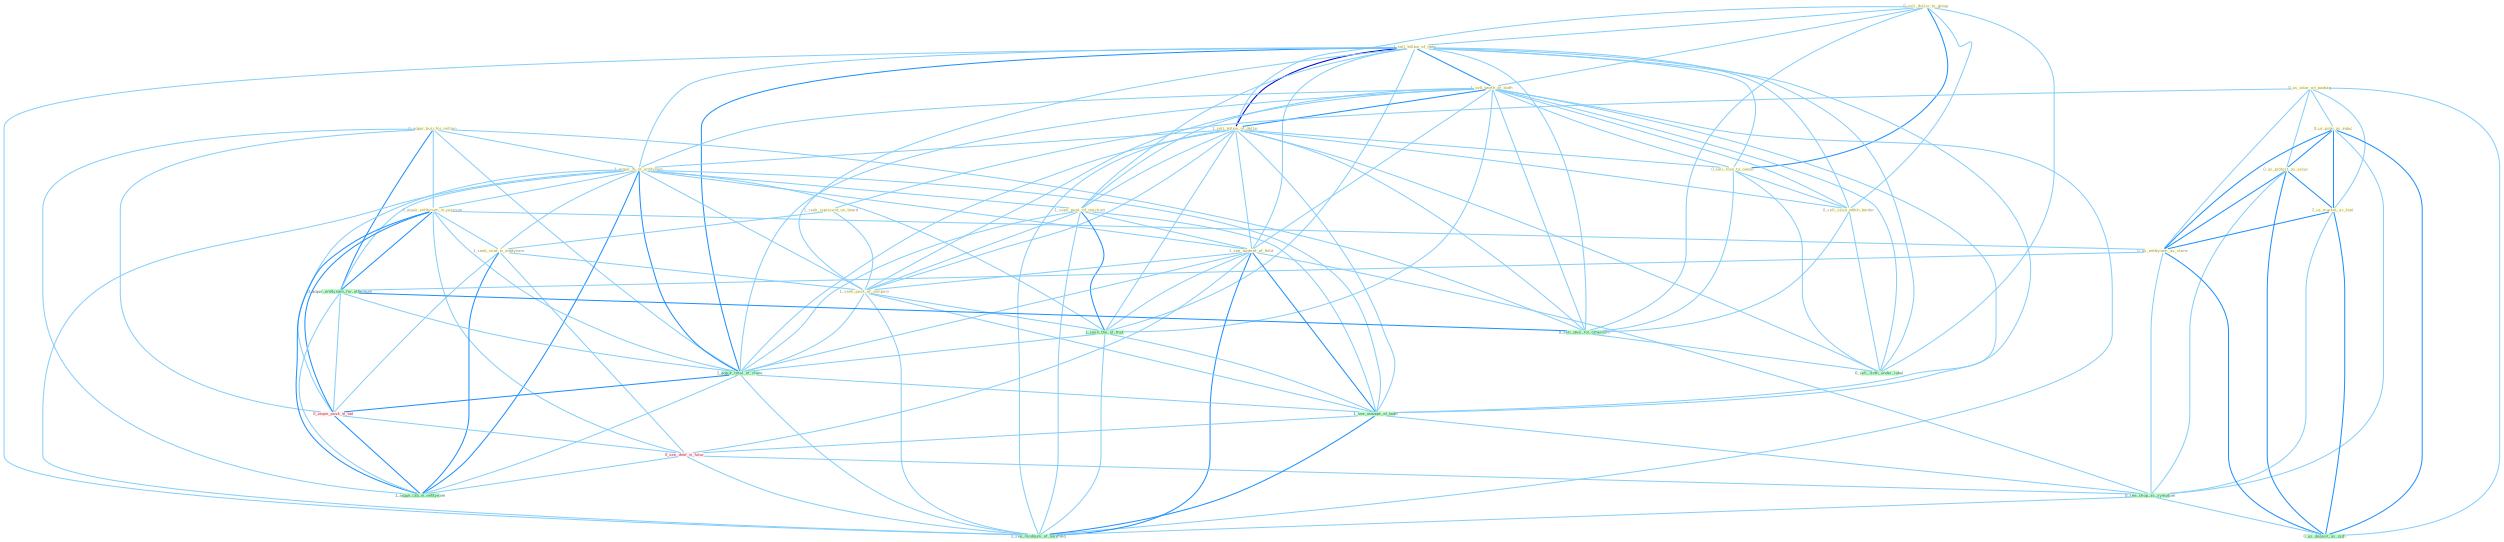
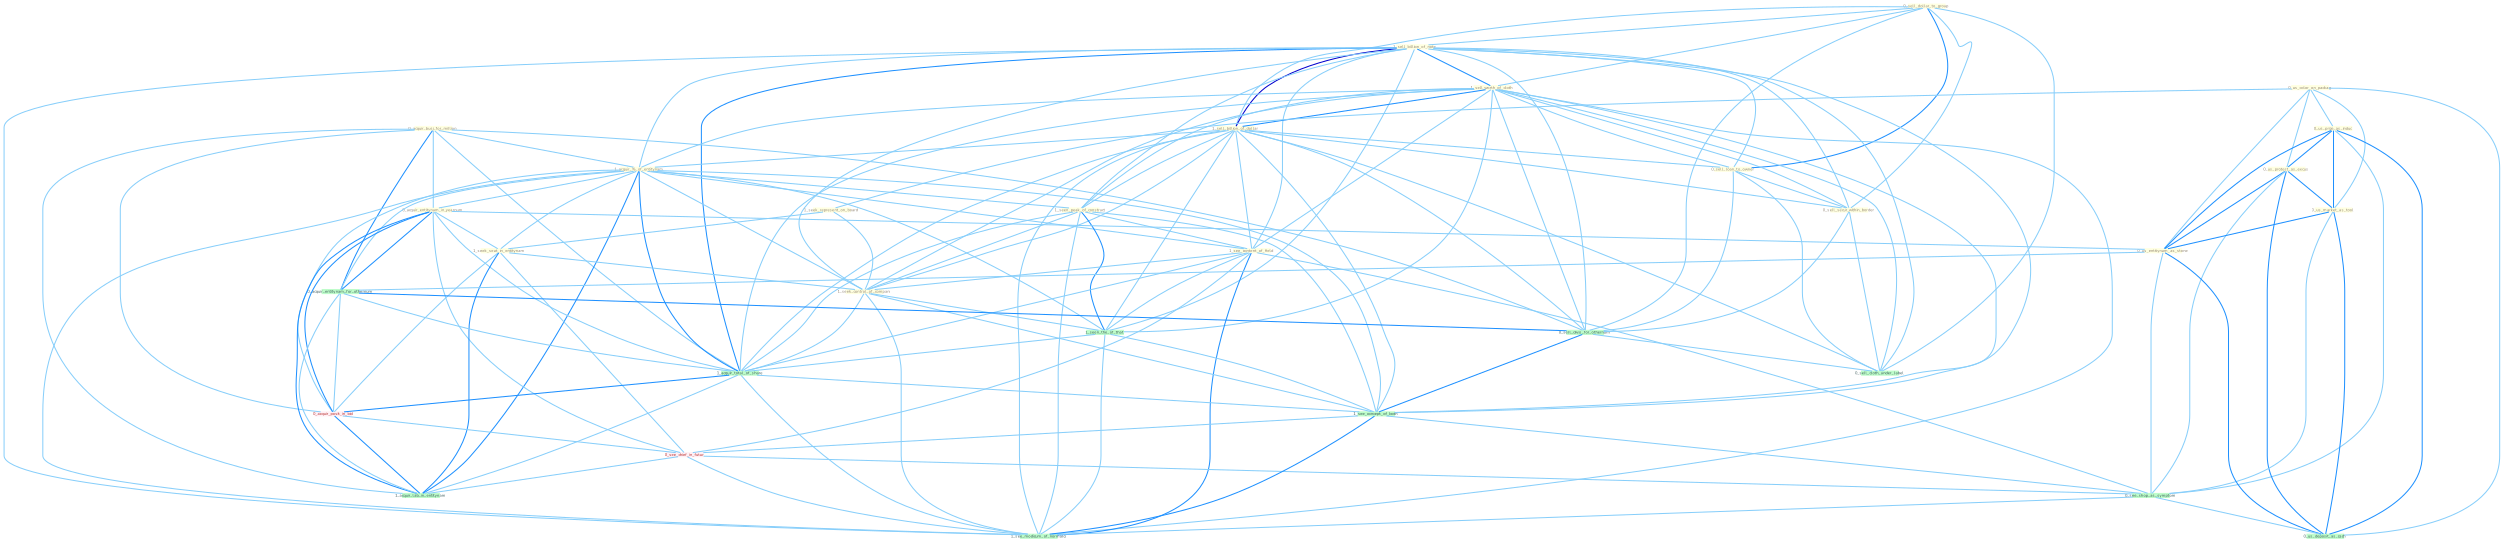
node "1_seek_posit_of_compani": label "1_seek_posit_of_compani" -> "1_seek_control_of_compani"
edge "1_see_content_of_field" -- "1_see_concept_of_both": now "0_sell_divis_for_othernum" -- "1_see_concept_of_both"
